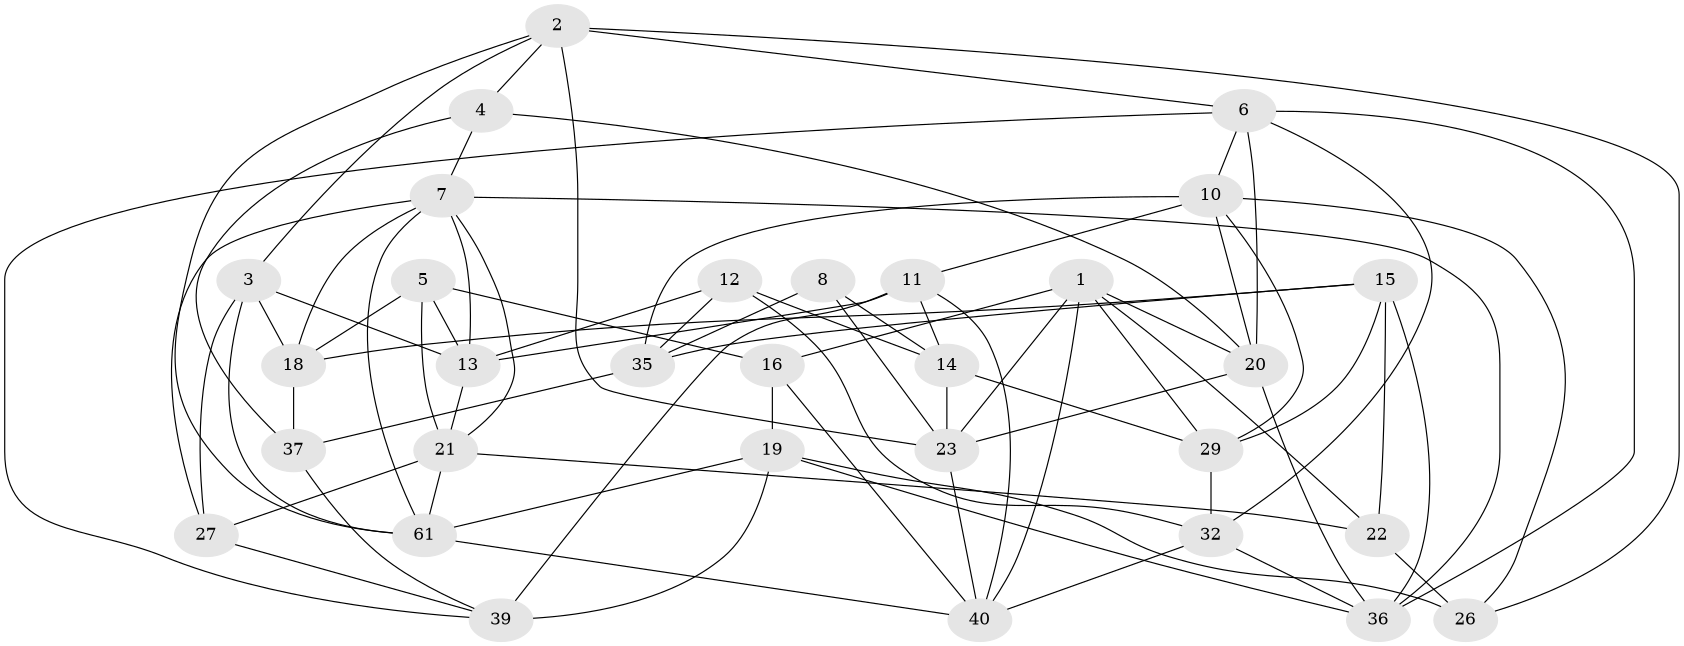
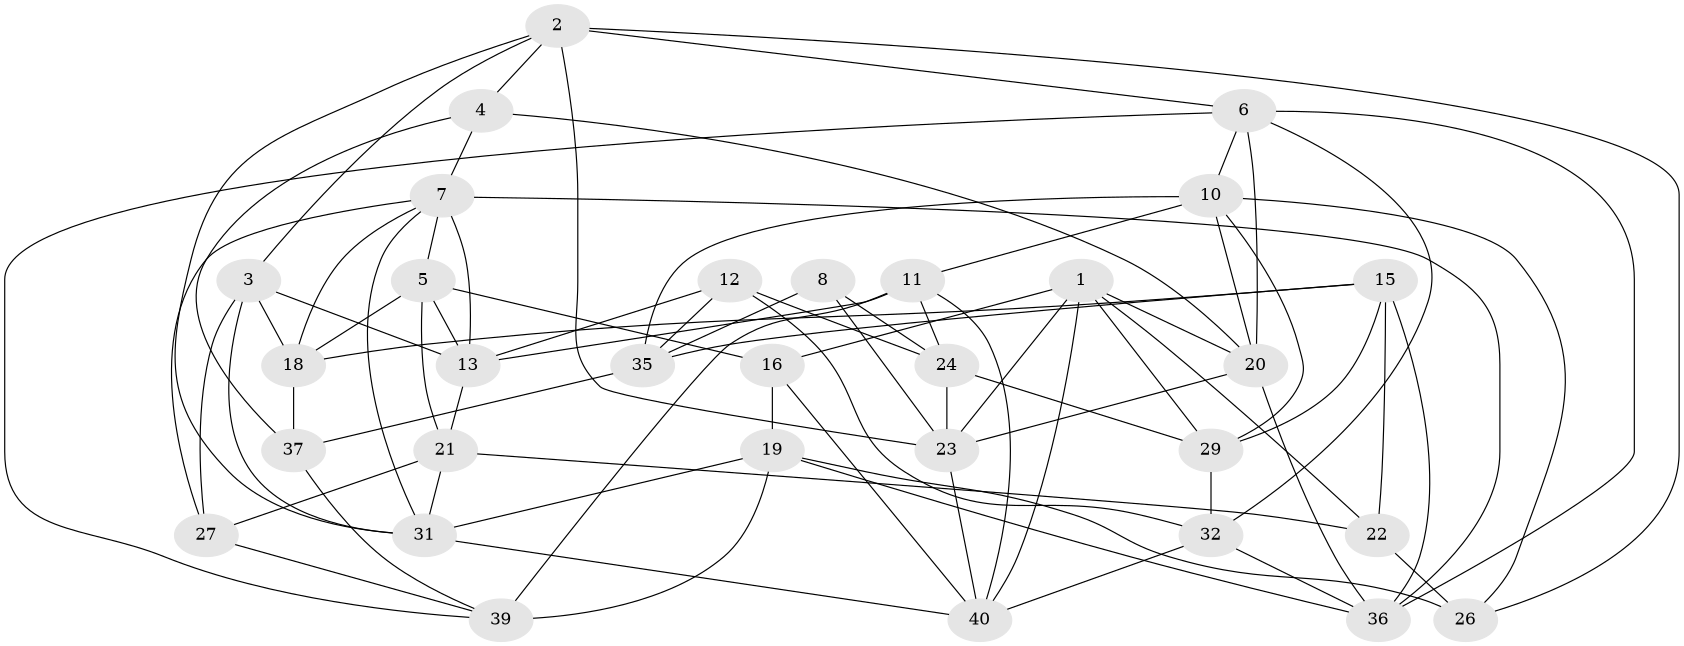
edge "7" -- "21": now "7" -- "5"
node "14": label "14" -> "24"
node "61": label "61" -> "31"
